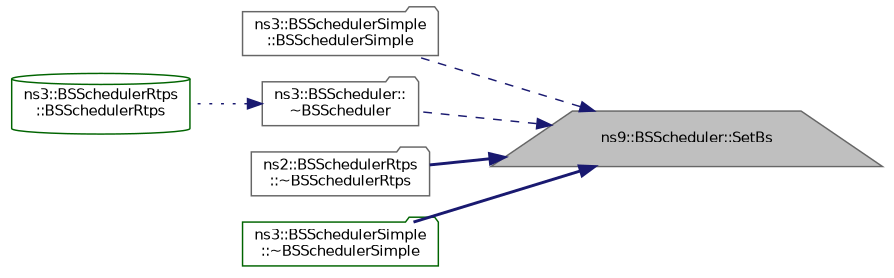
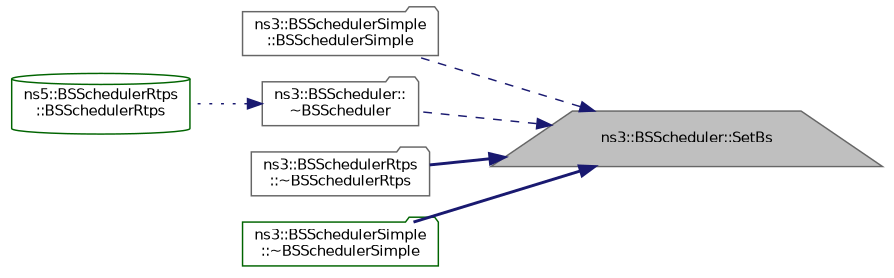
node "ns3::BSSchedulerRtps ::BSSchedulerRtps": label "ns3::BSSchedulerRtps ::BSSchedulerRtps" -> "ns5::BSSchedulerRtps ::BSSchedulerRtps"
node "ns9::BSScheduler::SetBs": label "ns9::BSScheduler::SetBs" -> "ns3::BSScheduler::SetBs"
node "ns2::BSSchedulerRtps ::~BSSchedulerRtps": label "ns2::BSSchedulerRtps ::~BSSchedulerRtps" -> "ns3::BSSchedulerRtps ::~BSSchedulerRtps"
